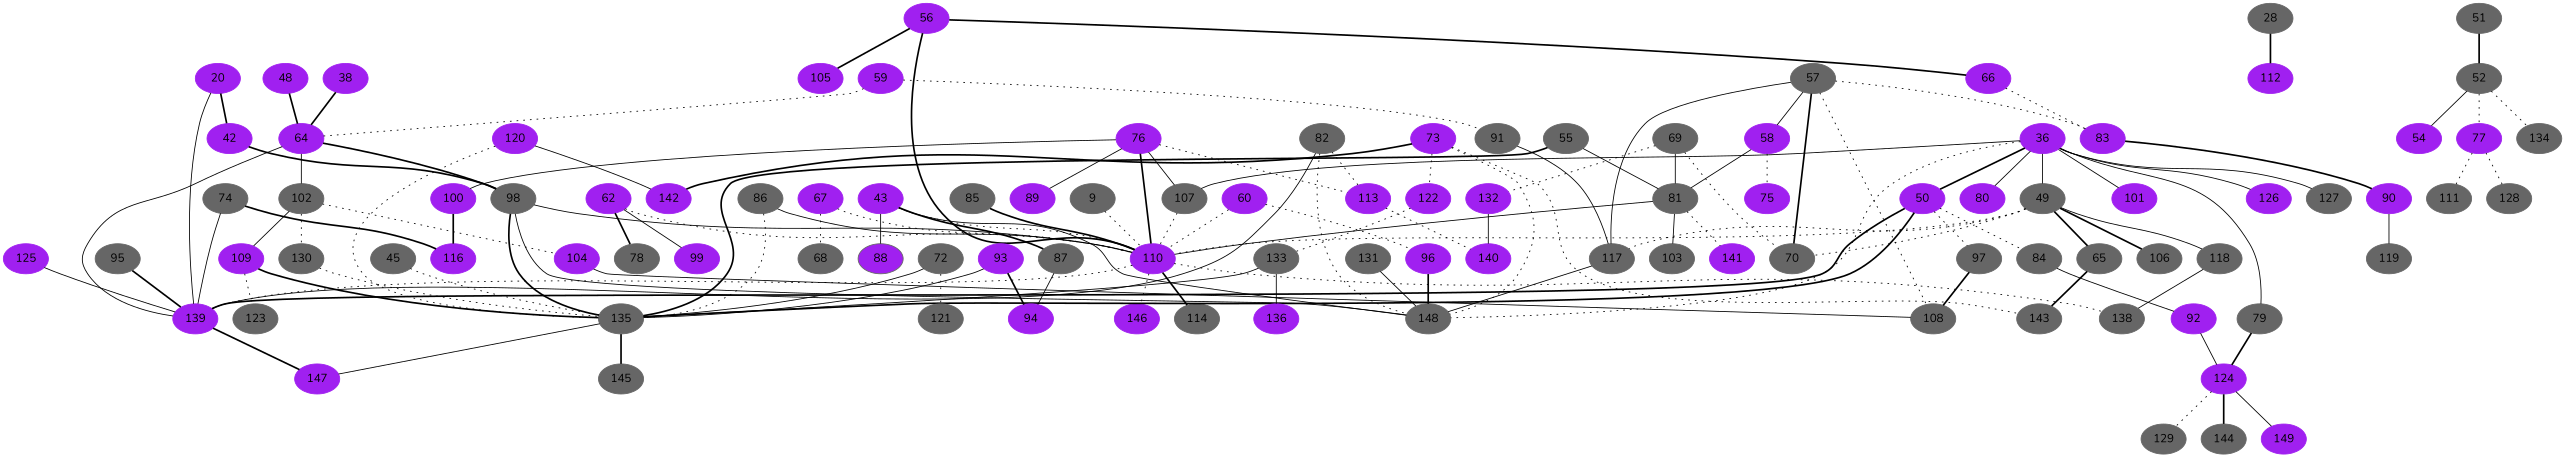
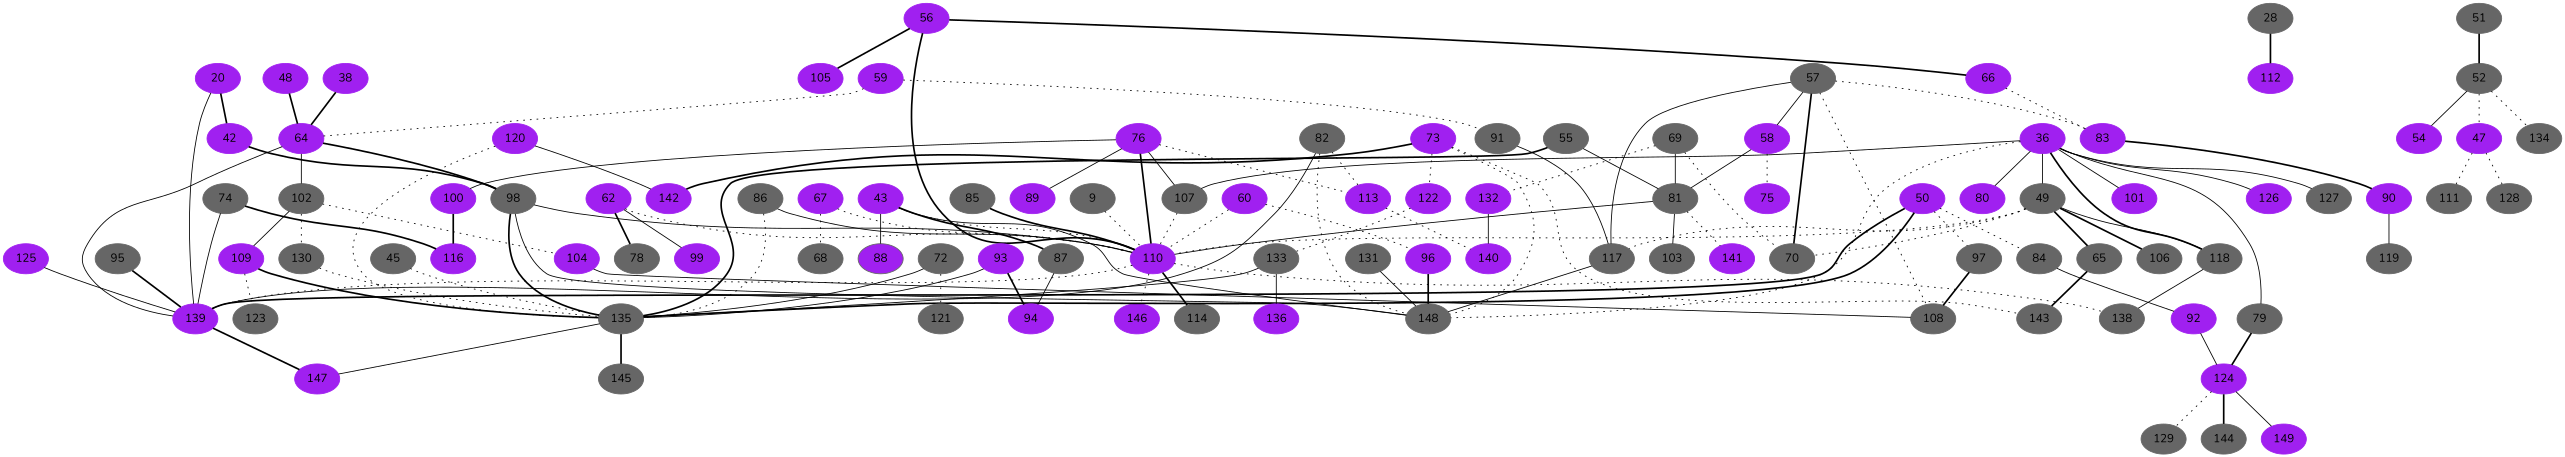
node "77": label "77" -> "47"
edge "36" -- "50": now "36" -- "118"
